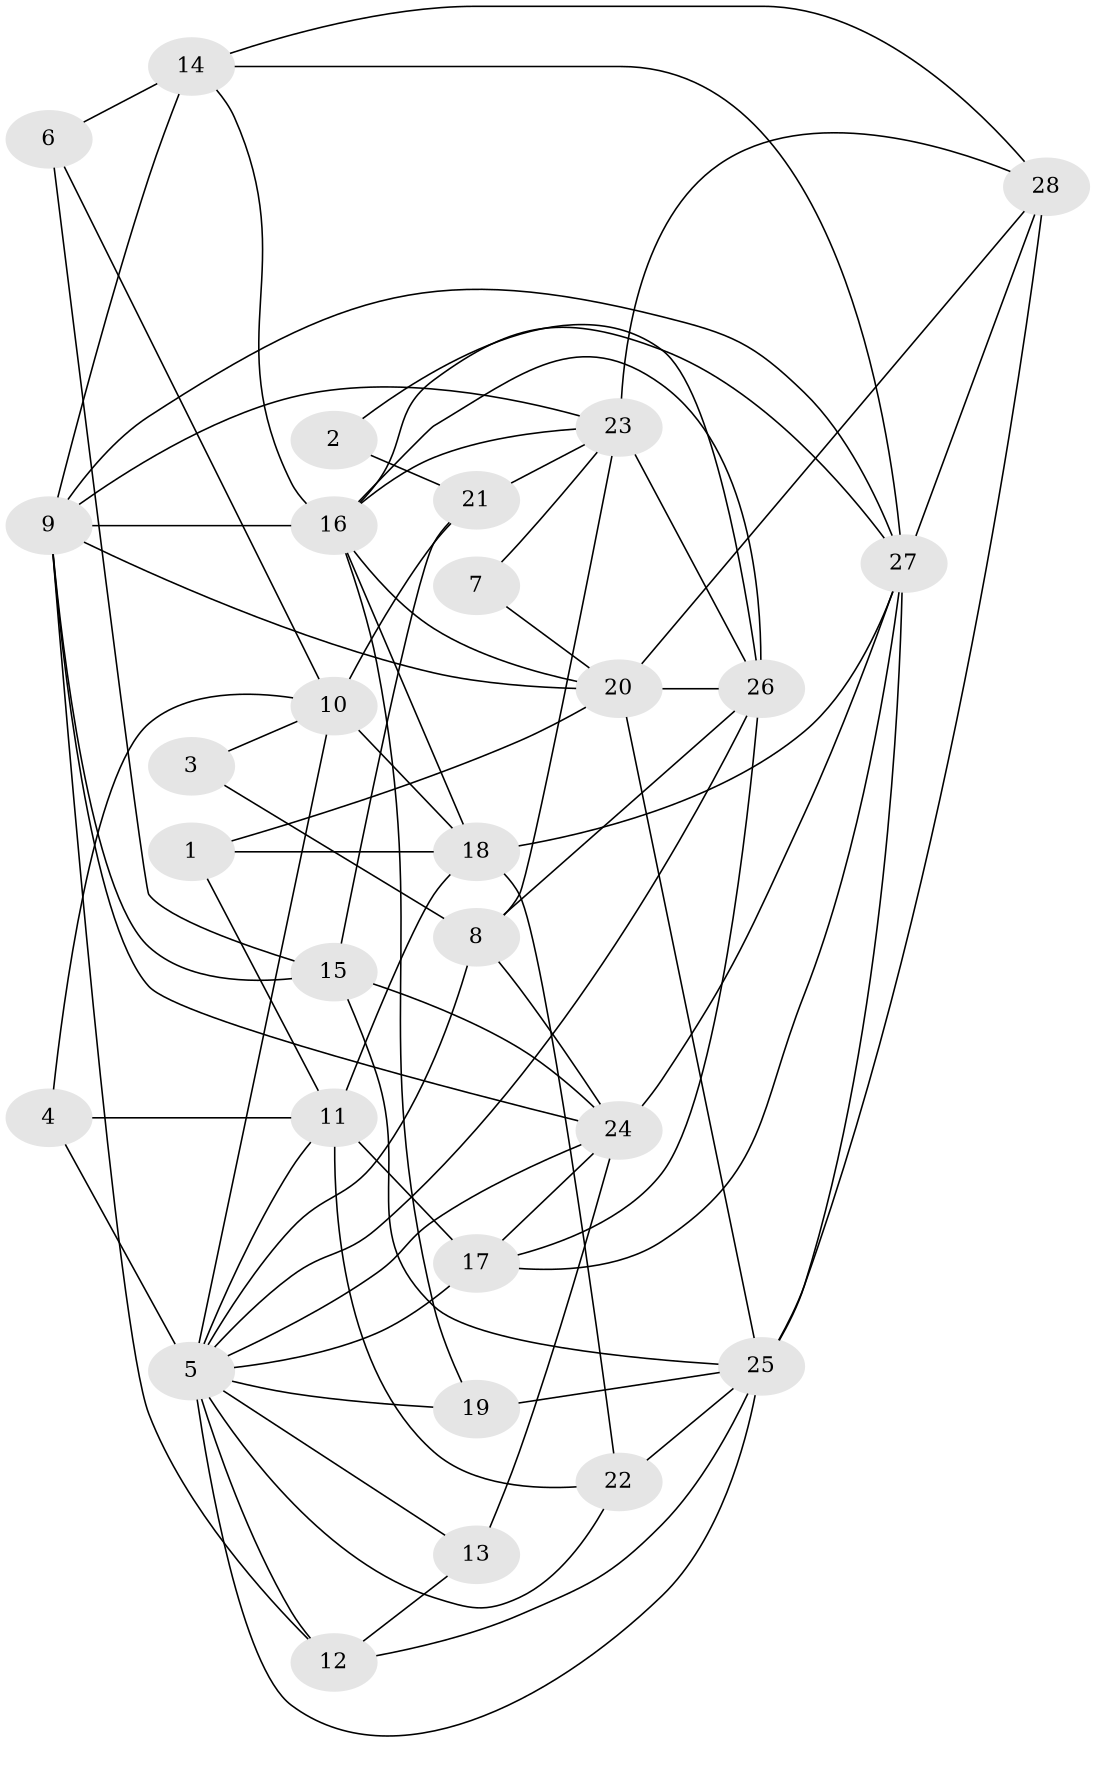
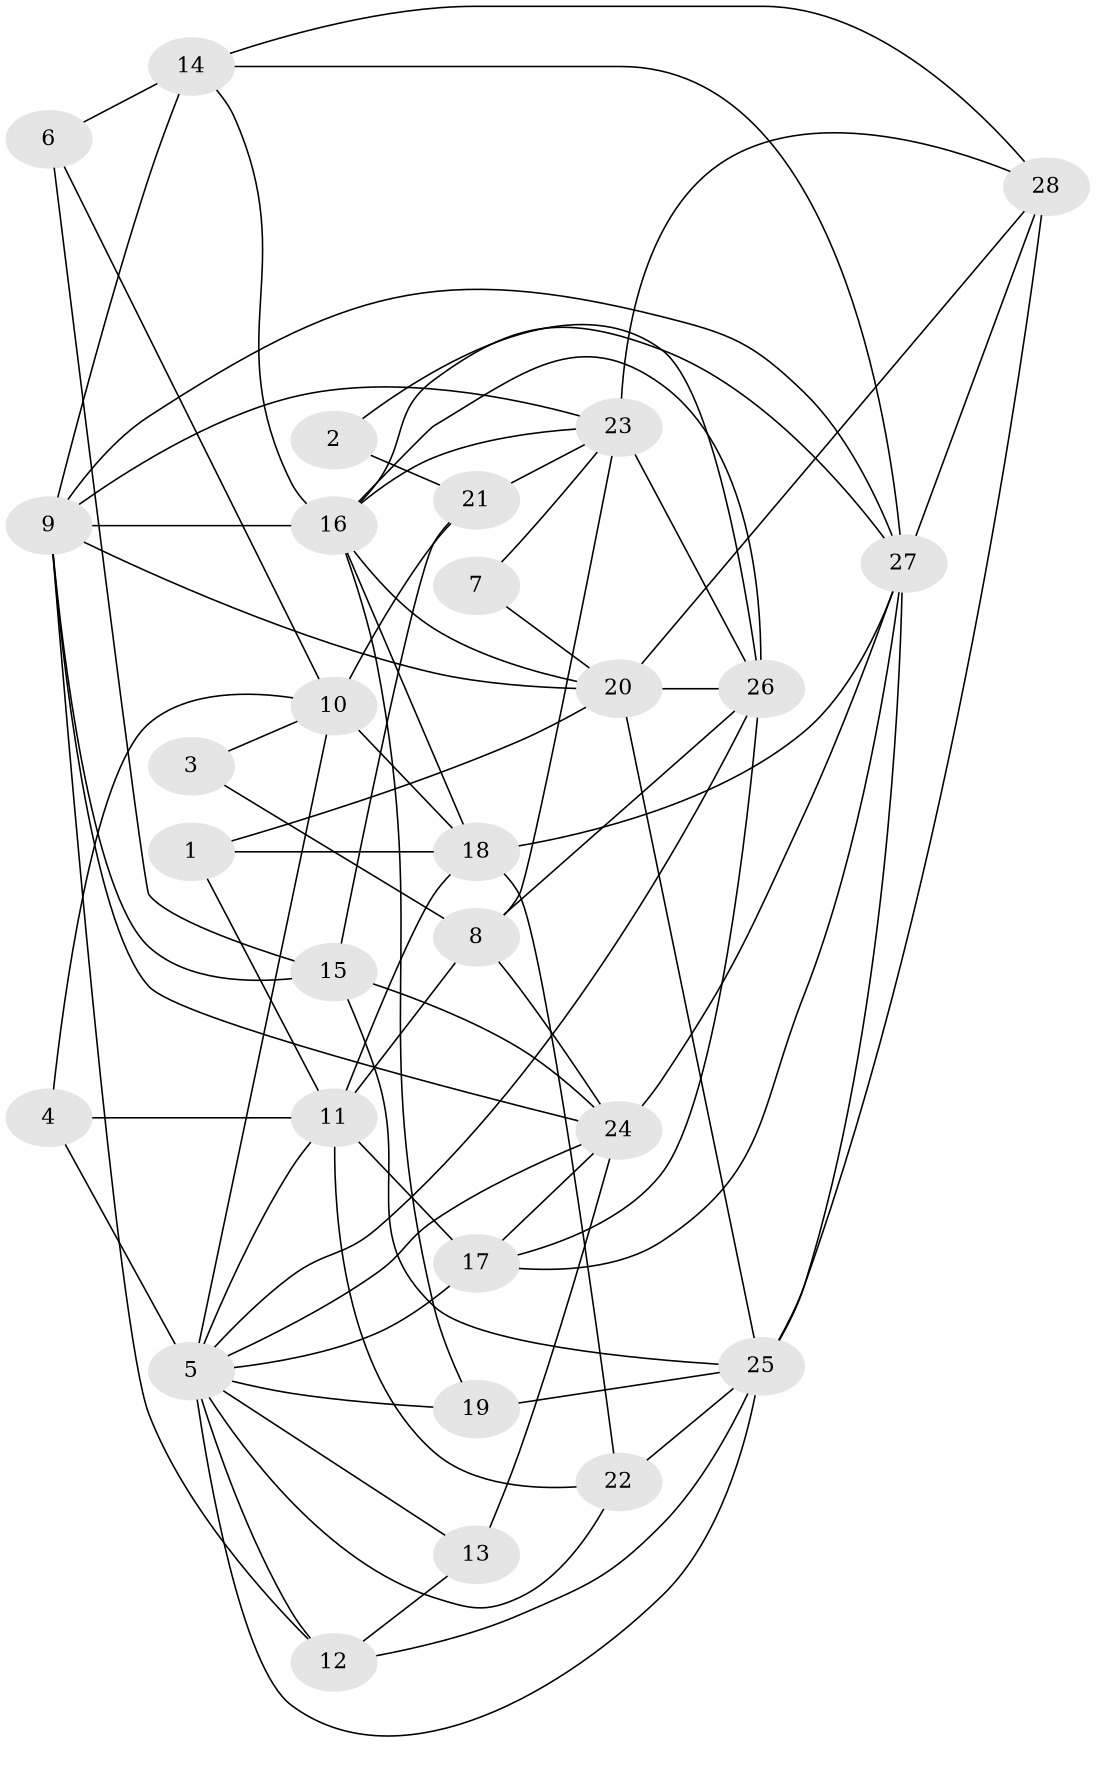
edge "8" -- "5": now "8" -- "11"
